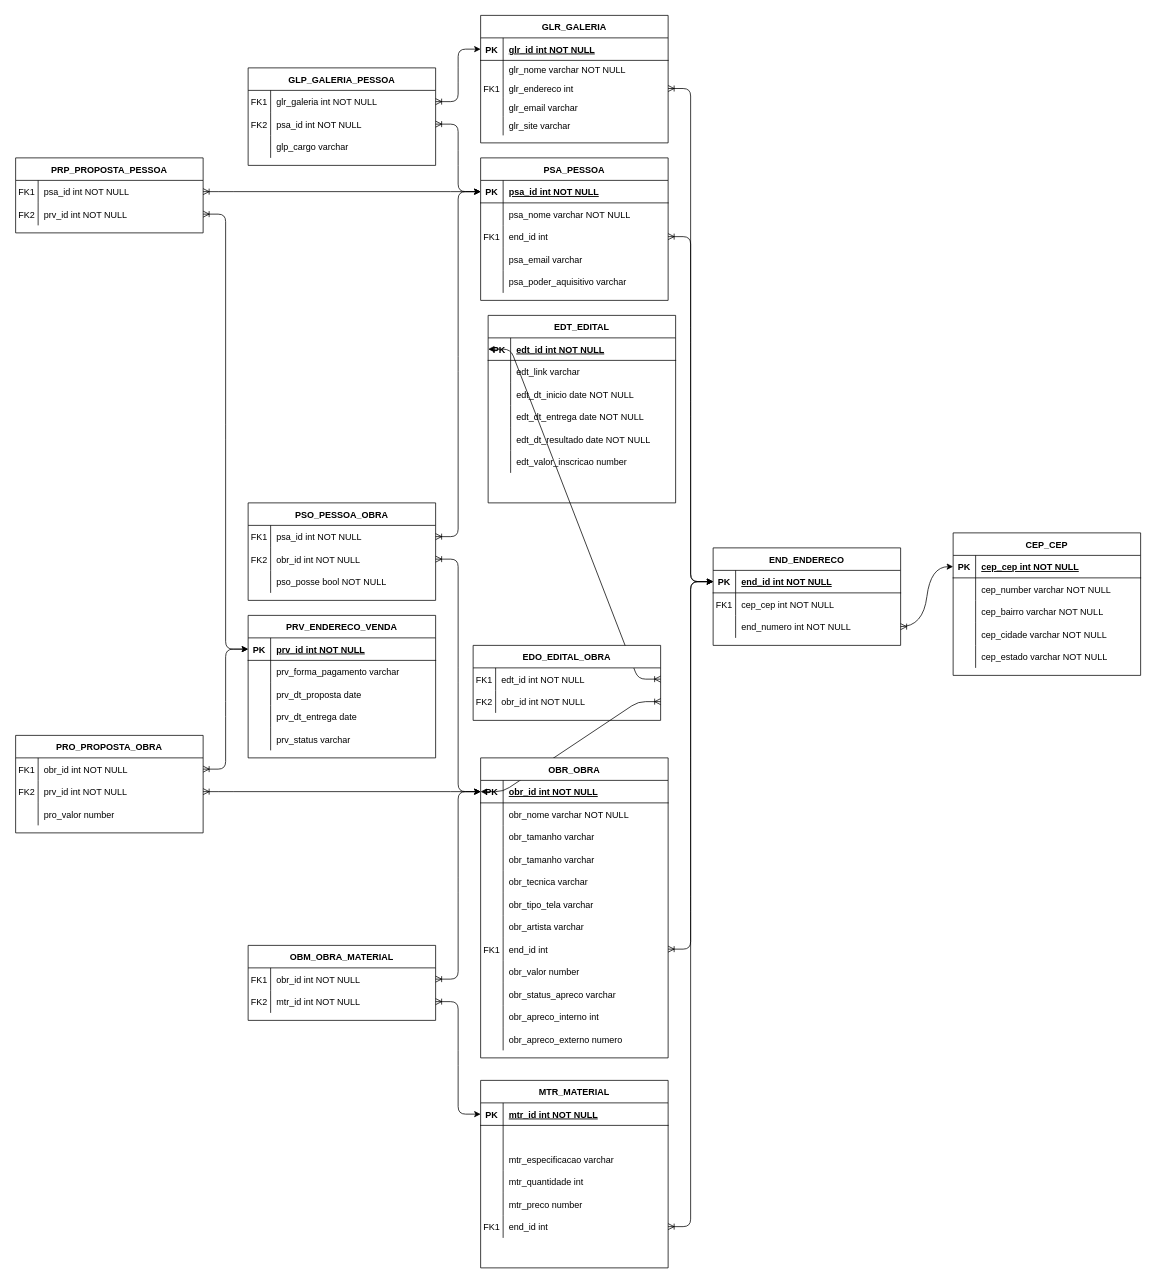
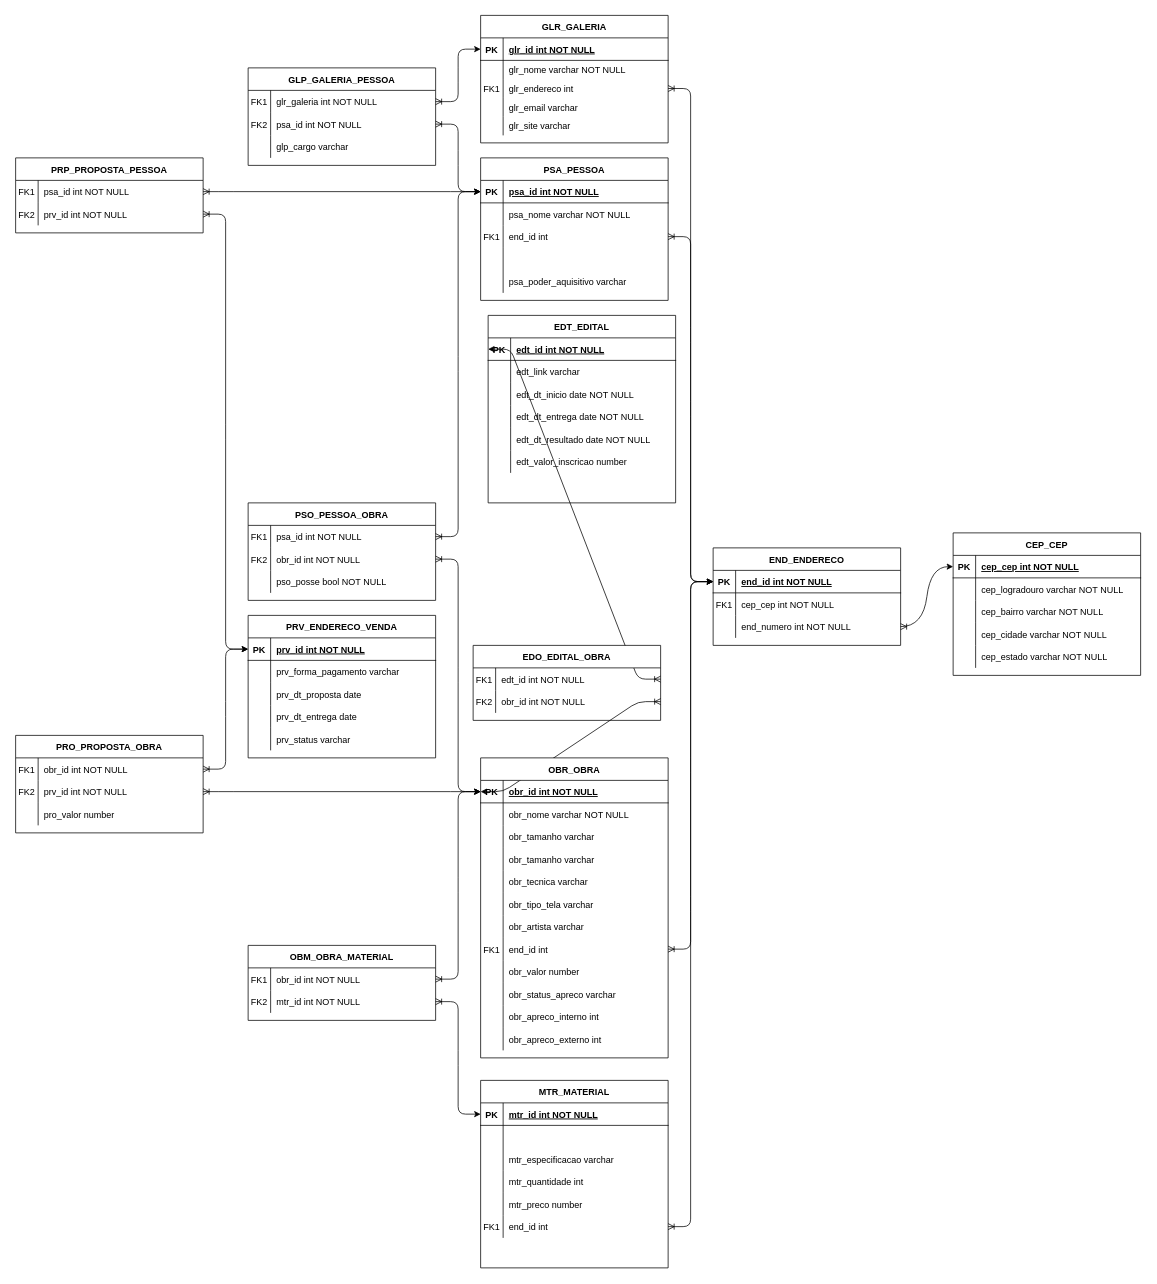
node "psa_email varchar": removed
node "cep_number varchar NOT NULL": label "cep_number varchar NOT NULL" -> "cep_logradouro varchar NOT NULL"
node "obr_apreco_externo numero": label "obr_apreco_externo numero" -> "obr_apreco_externo int"
